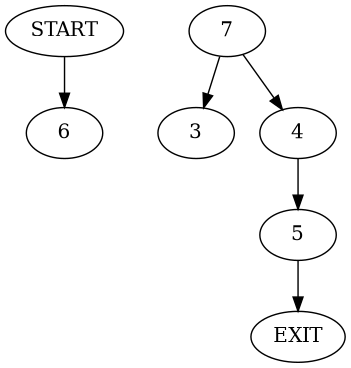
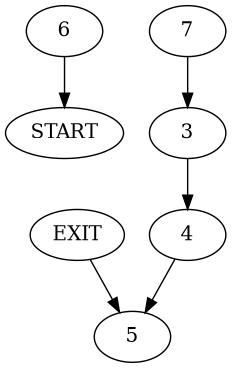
edge "START" -> "6": reversed
edge "7" -> "4": now "3" -> "4"
edge "5" -> "EXIT": reversed
